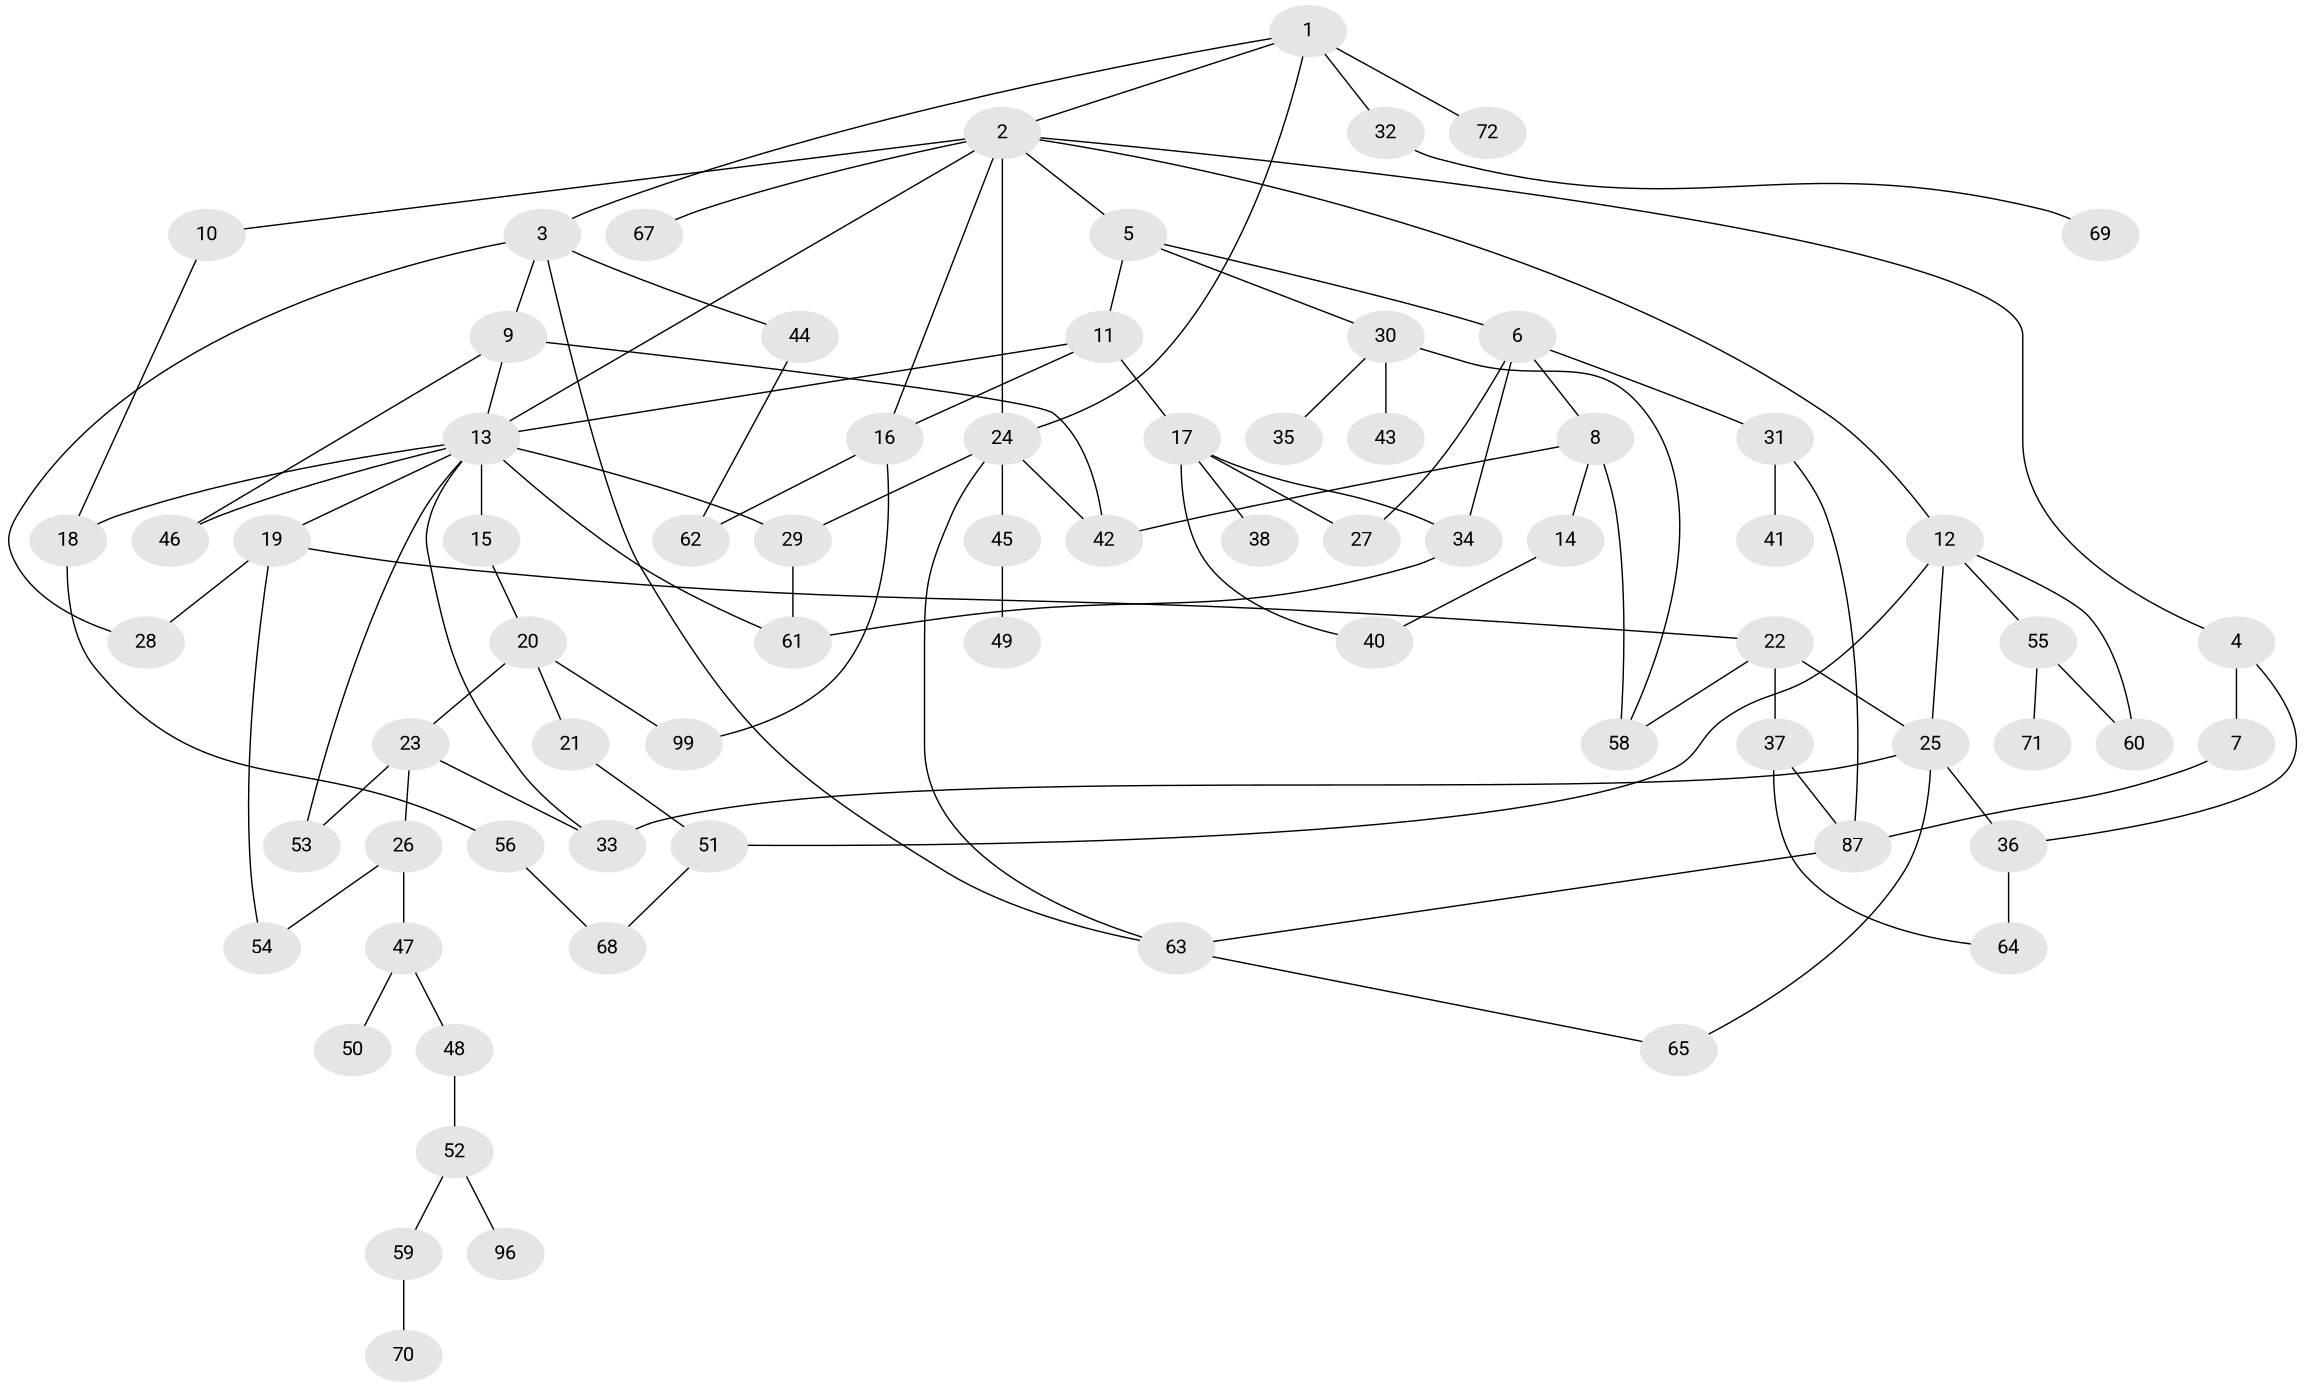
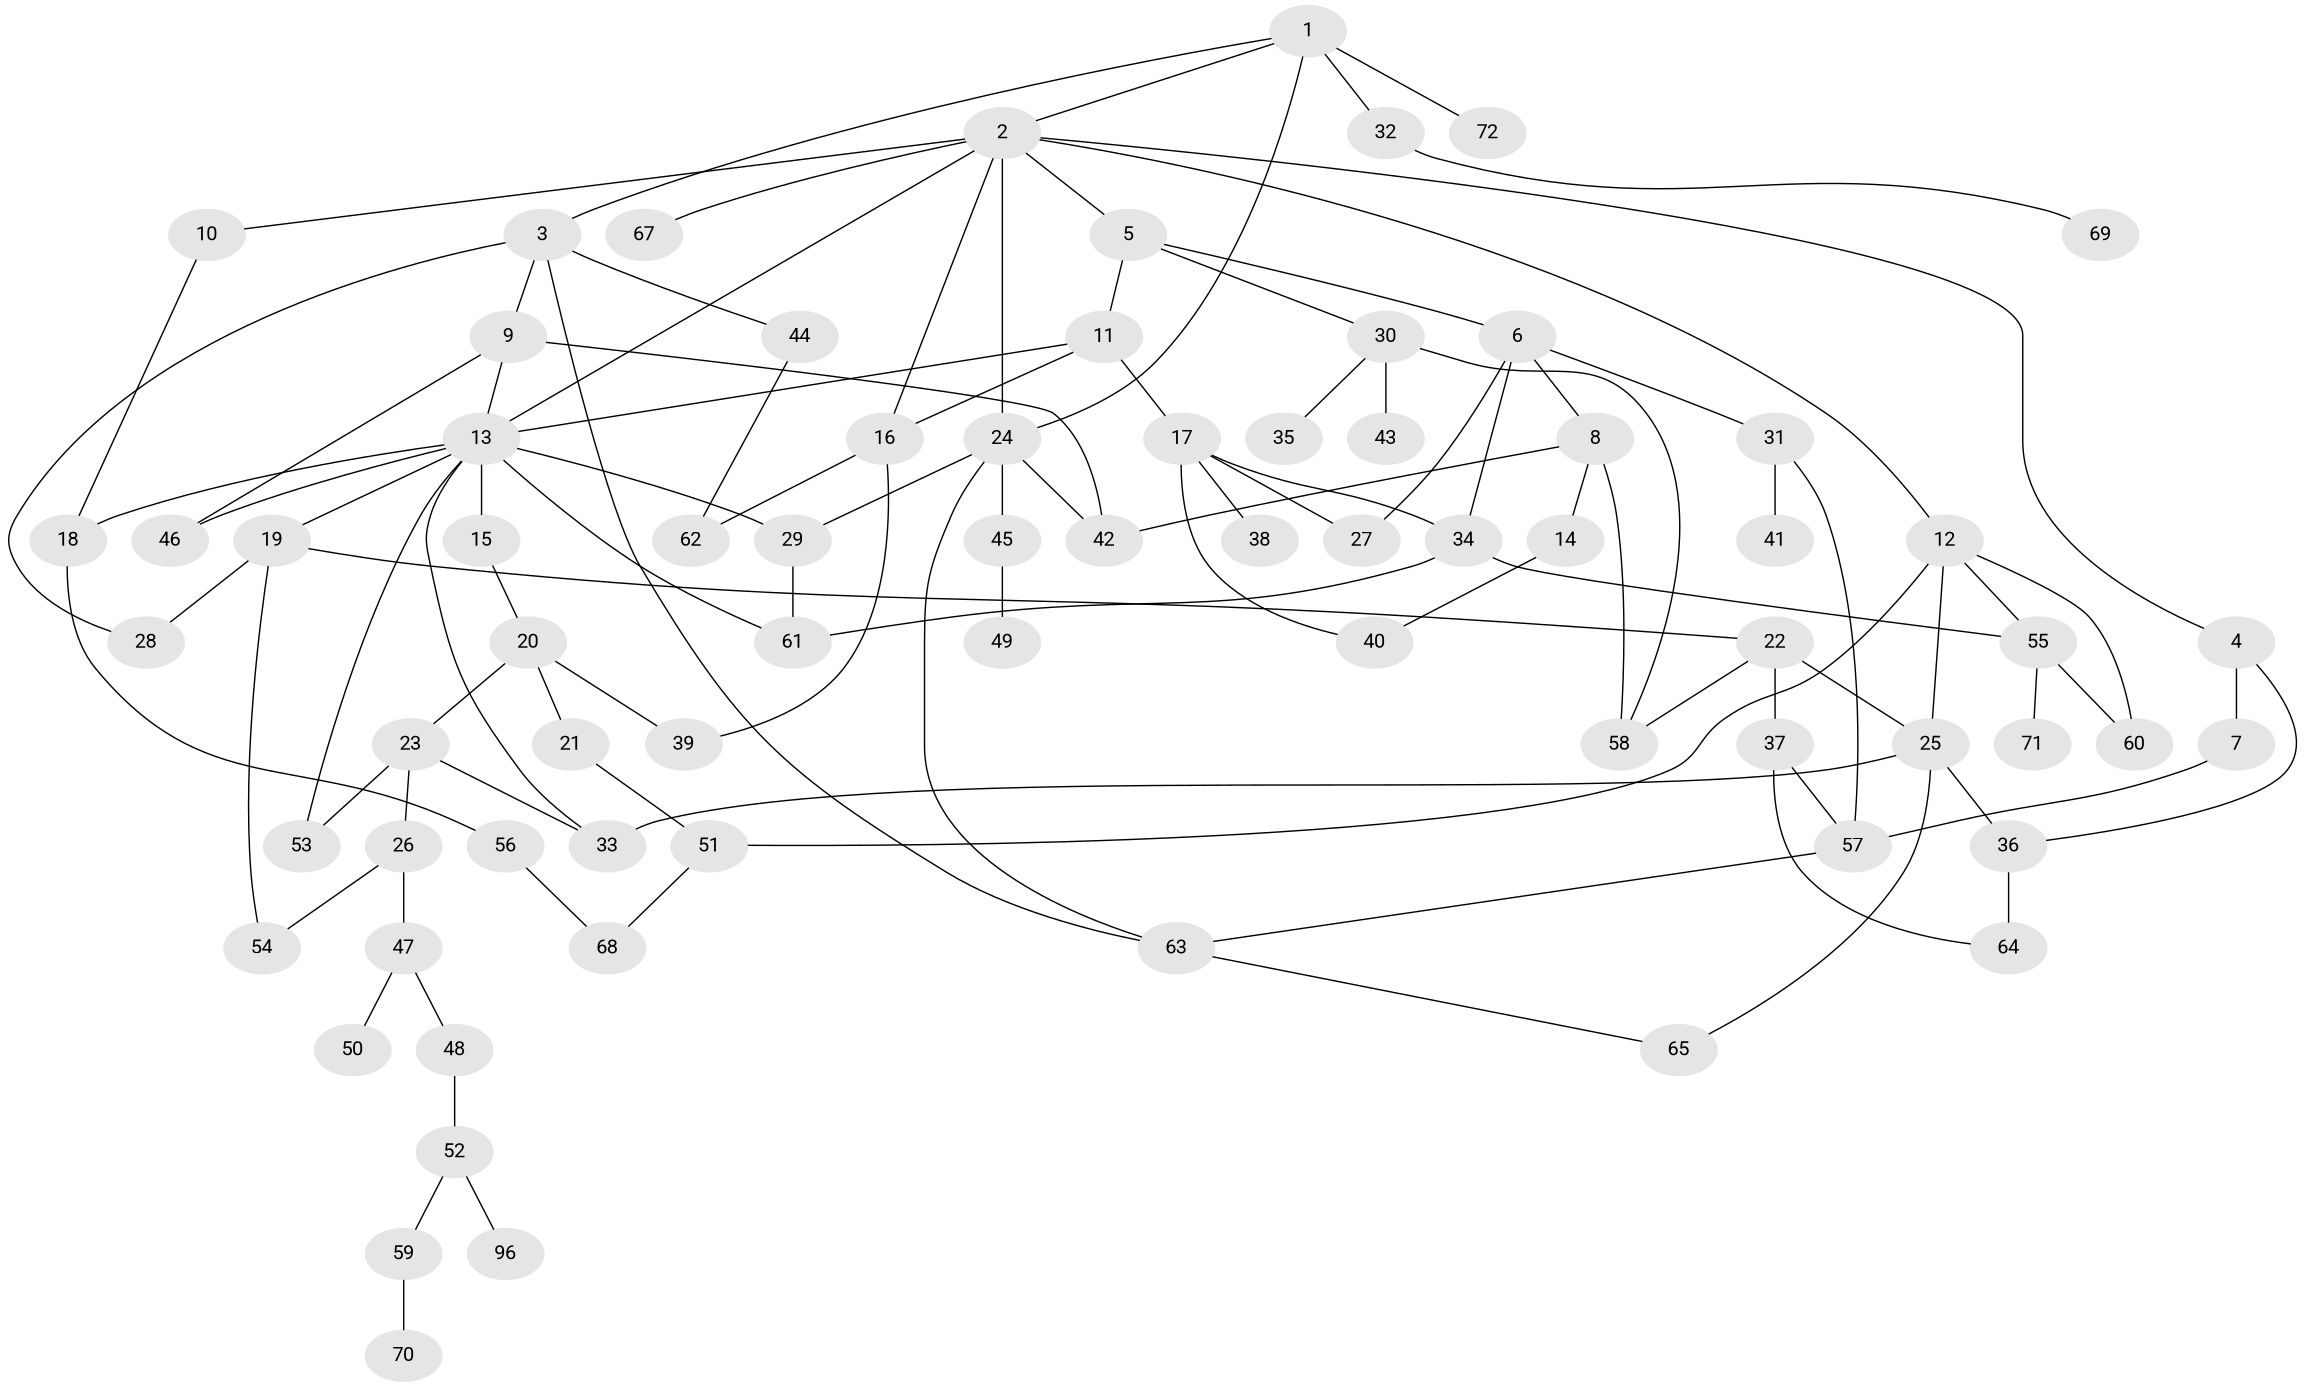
edge "34" -- "55": added
node "99": label "99" -> "39"
node "87": label "87" -> "57"
